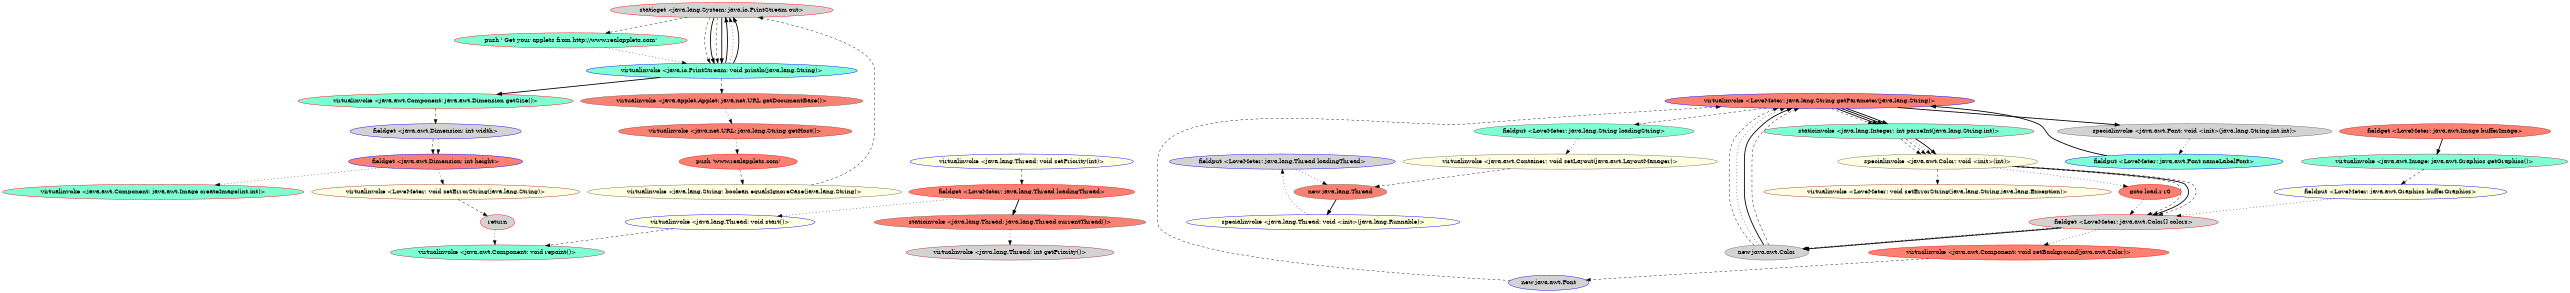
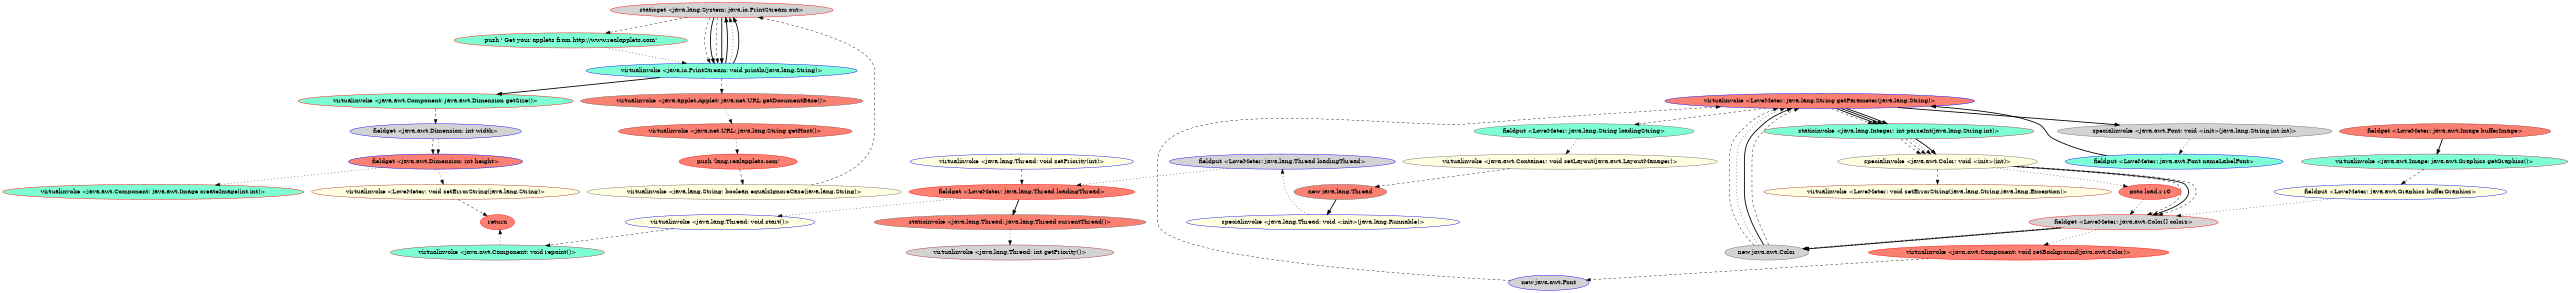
node "push 'www.realapplets.com'": label "push 'www.realapplets.com'" -> "push 'lang.realapplets.com'"
edge "fieldput <LoveMeter: java.lang.Thread loadingThread>" -> "new java.lang.Thread": now "fieldput <LoveMeter: java.lang.Thread loadingThread>" -> "fieldget <LoveMeter: java.lang.Thread loadingThread>"
node "return": fillcolor lightgrey -> salmon
edge "return" -> "virtualinvoke <java.awt.Component: void repaint()>": reversed
